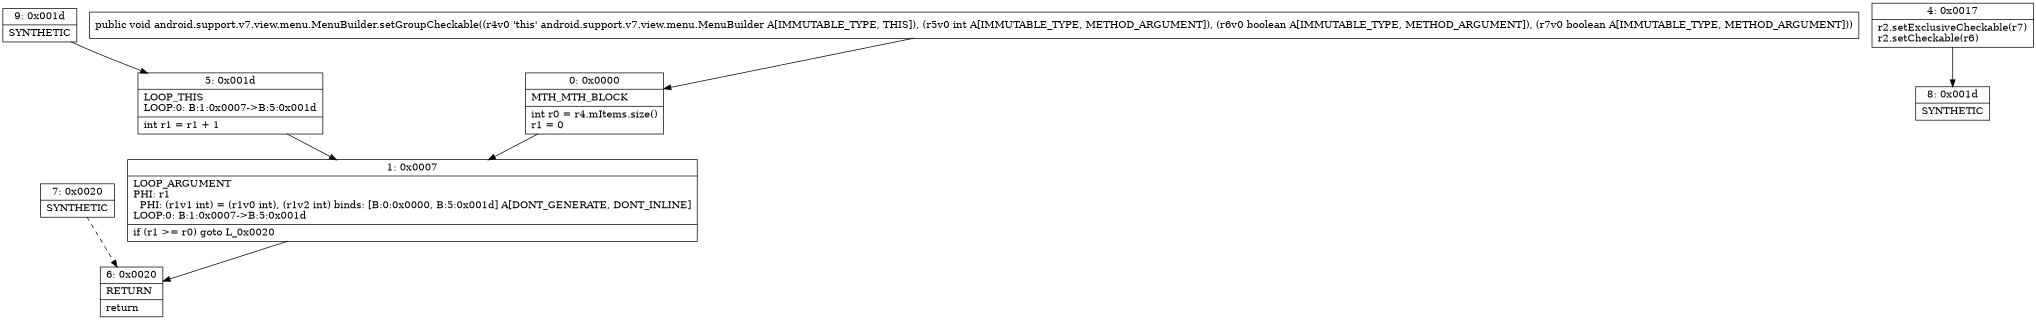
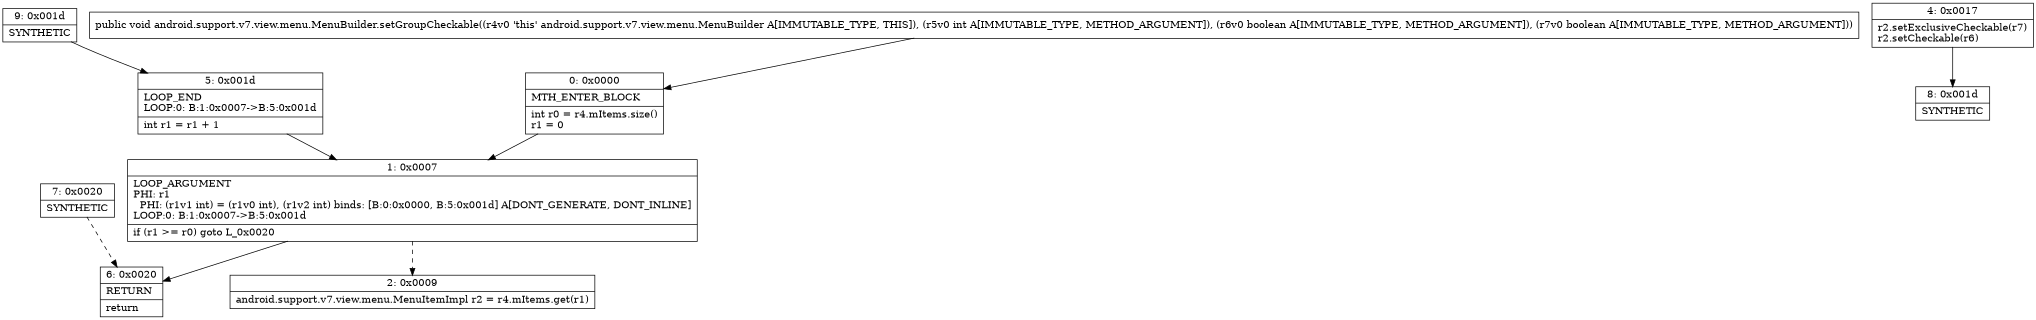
node "5: 0x001d": text "LOOP_THIS" -> "LOOP_END"
node "0: 0x0000": text "MTH_MTH_BLOCK" -> "MTH_ENTER_BLOCK"
node "2: 0x0009": added
